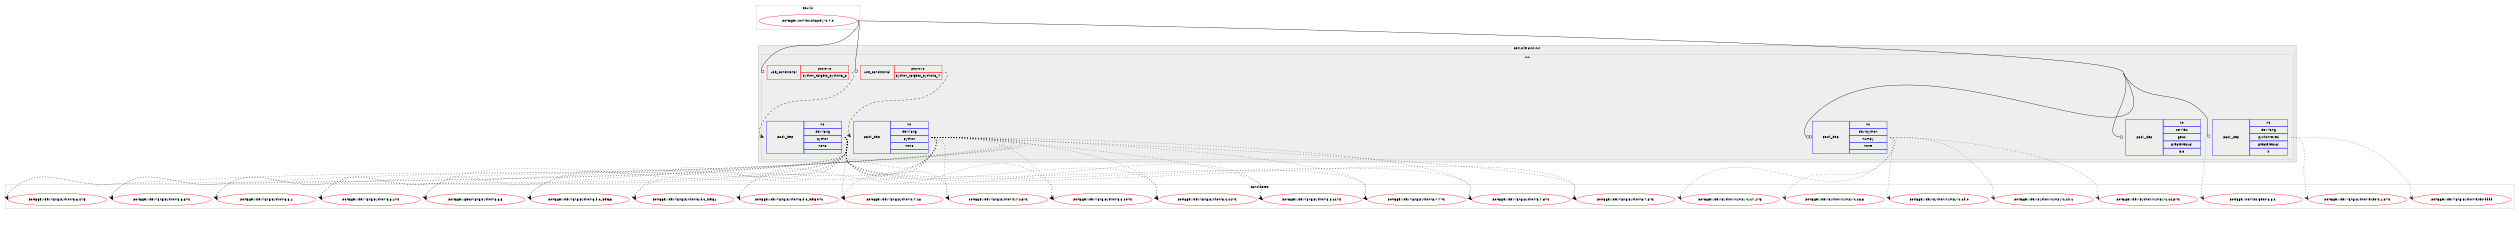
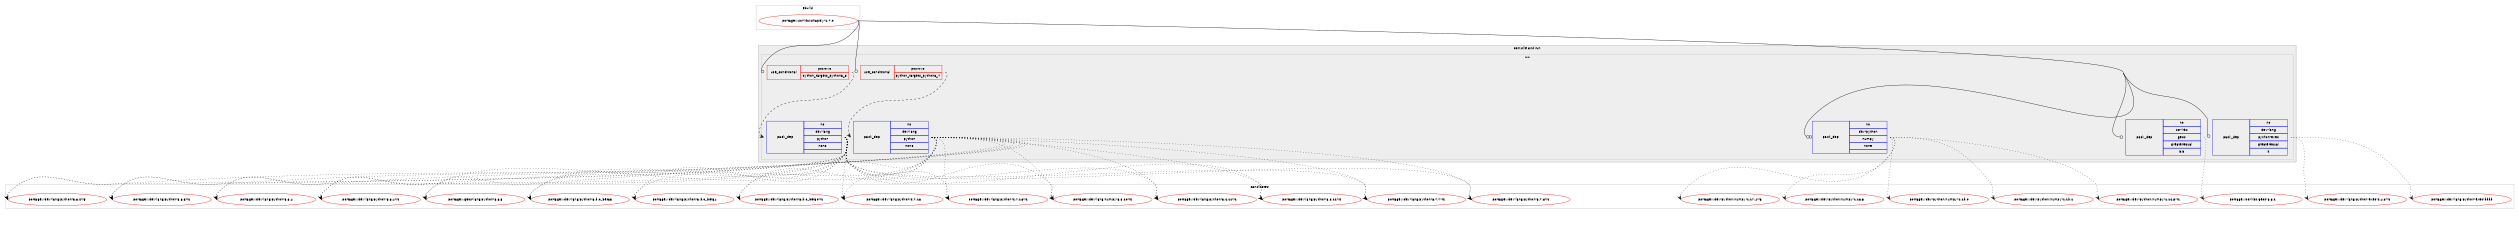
node "portage://dev-lang/python-3.6.10-r2": label "portage://dev-lang/python-3.6.10-r2" -> "portage://dev-lang/numpy-3.6.10-r2"
node "portage://dev-lang/python-3.7.8-r2": removed
